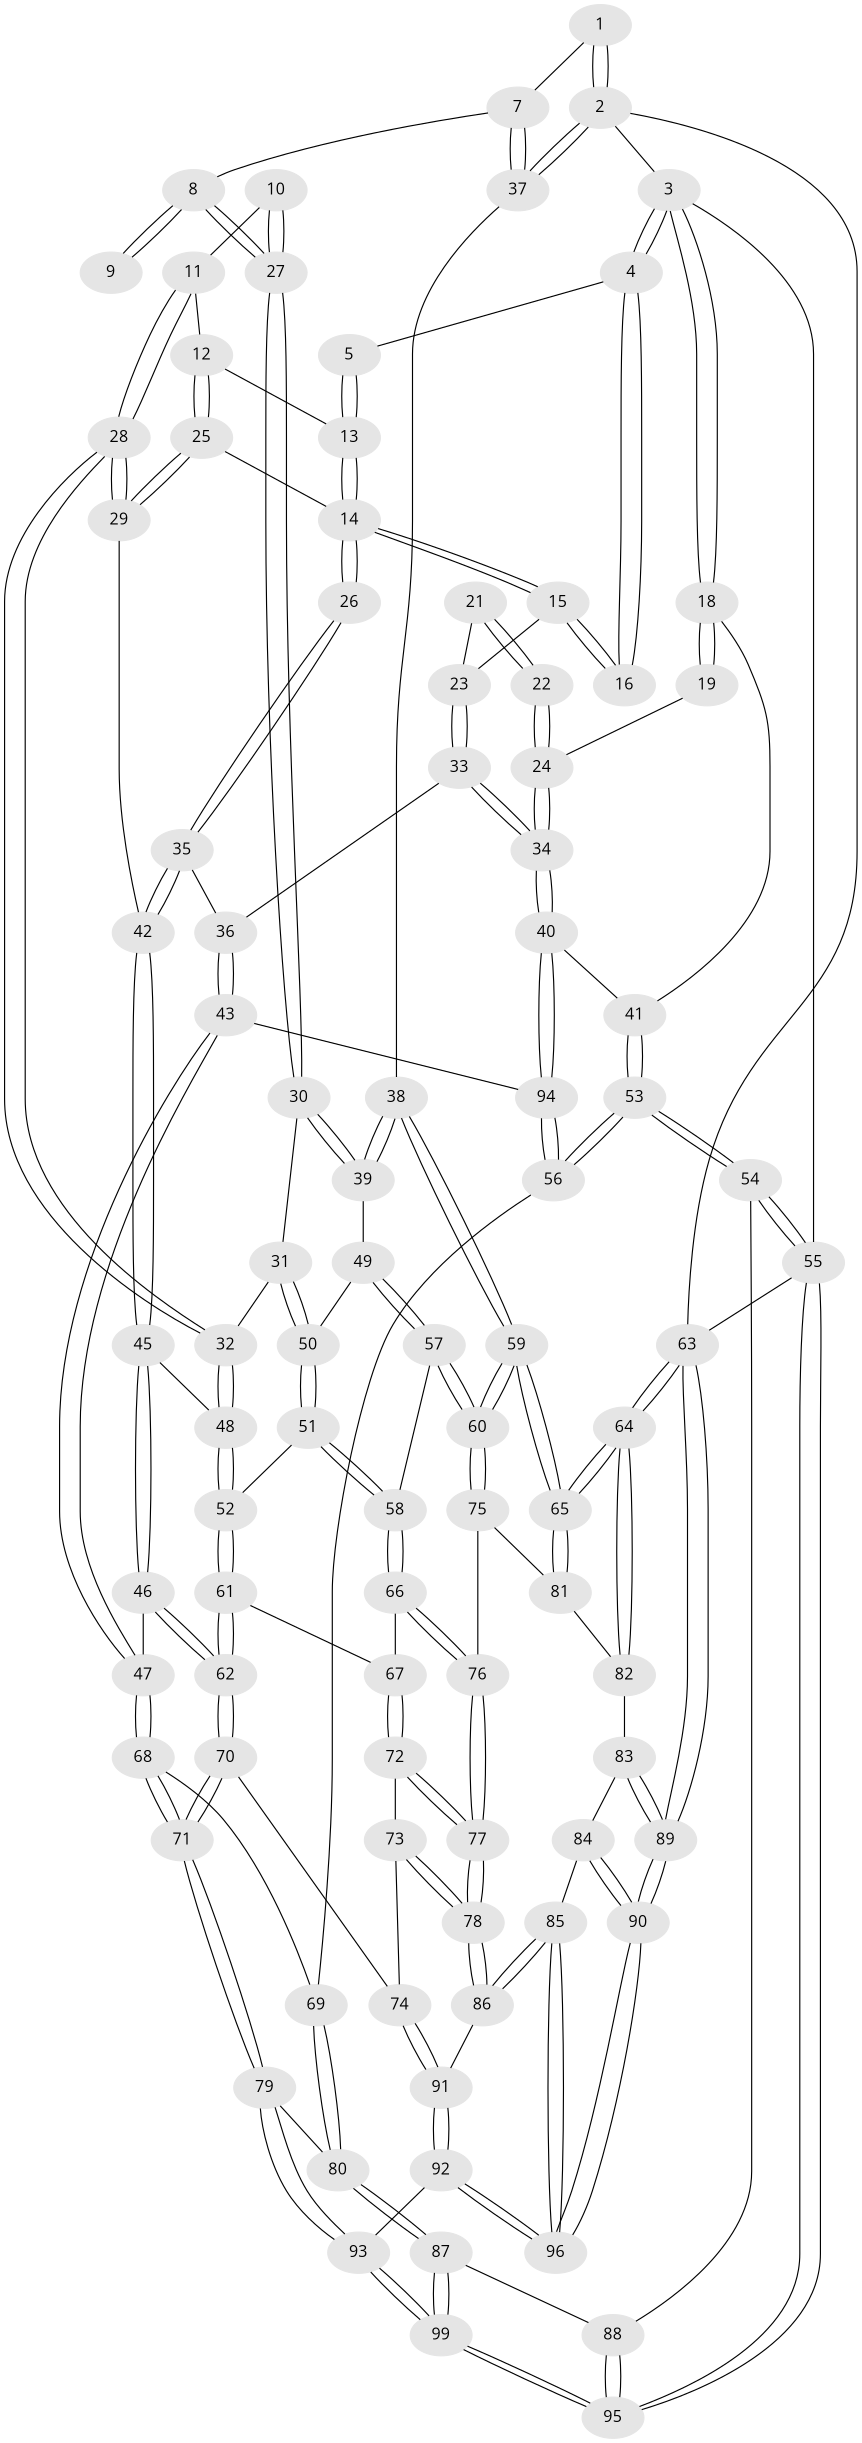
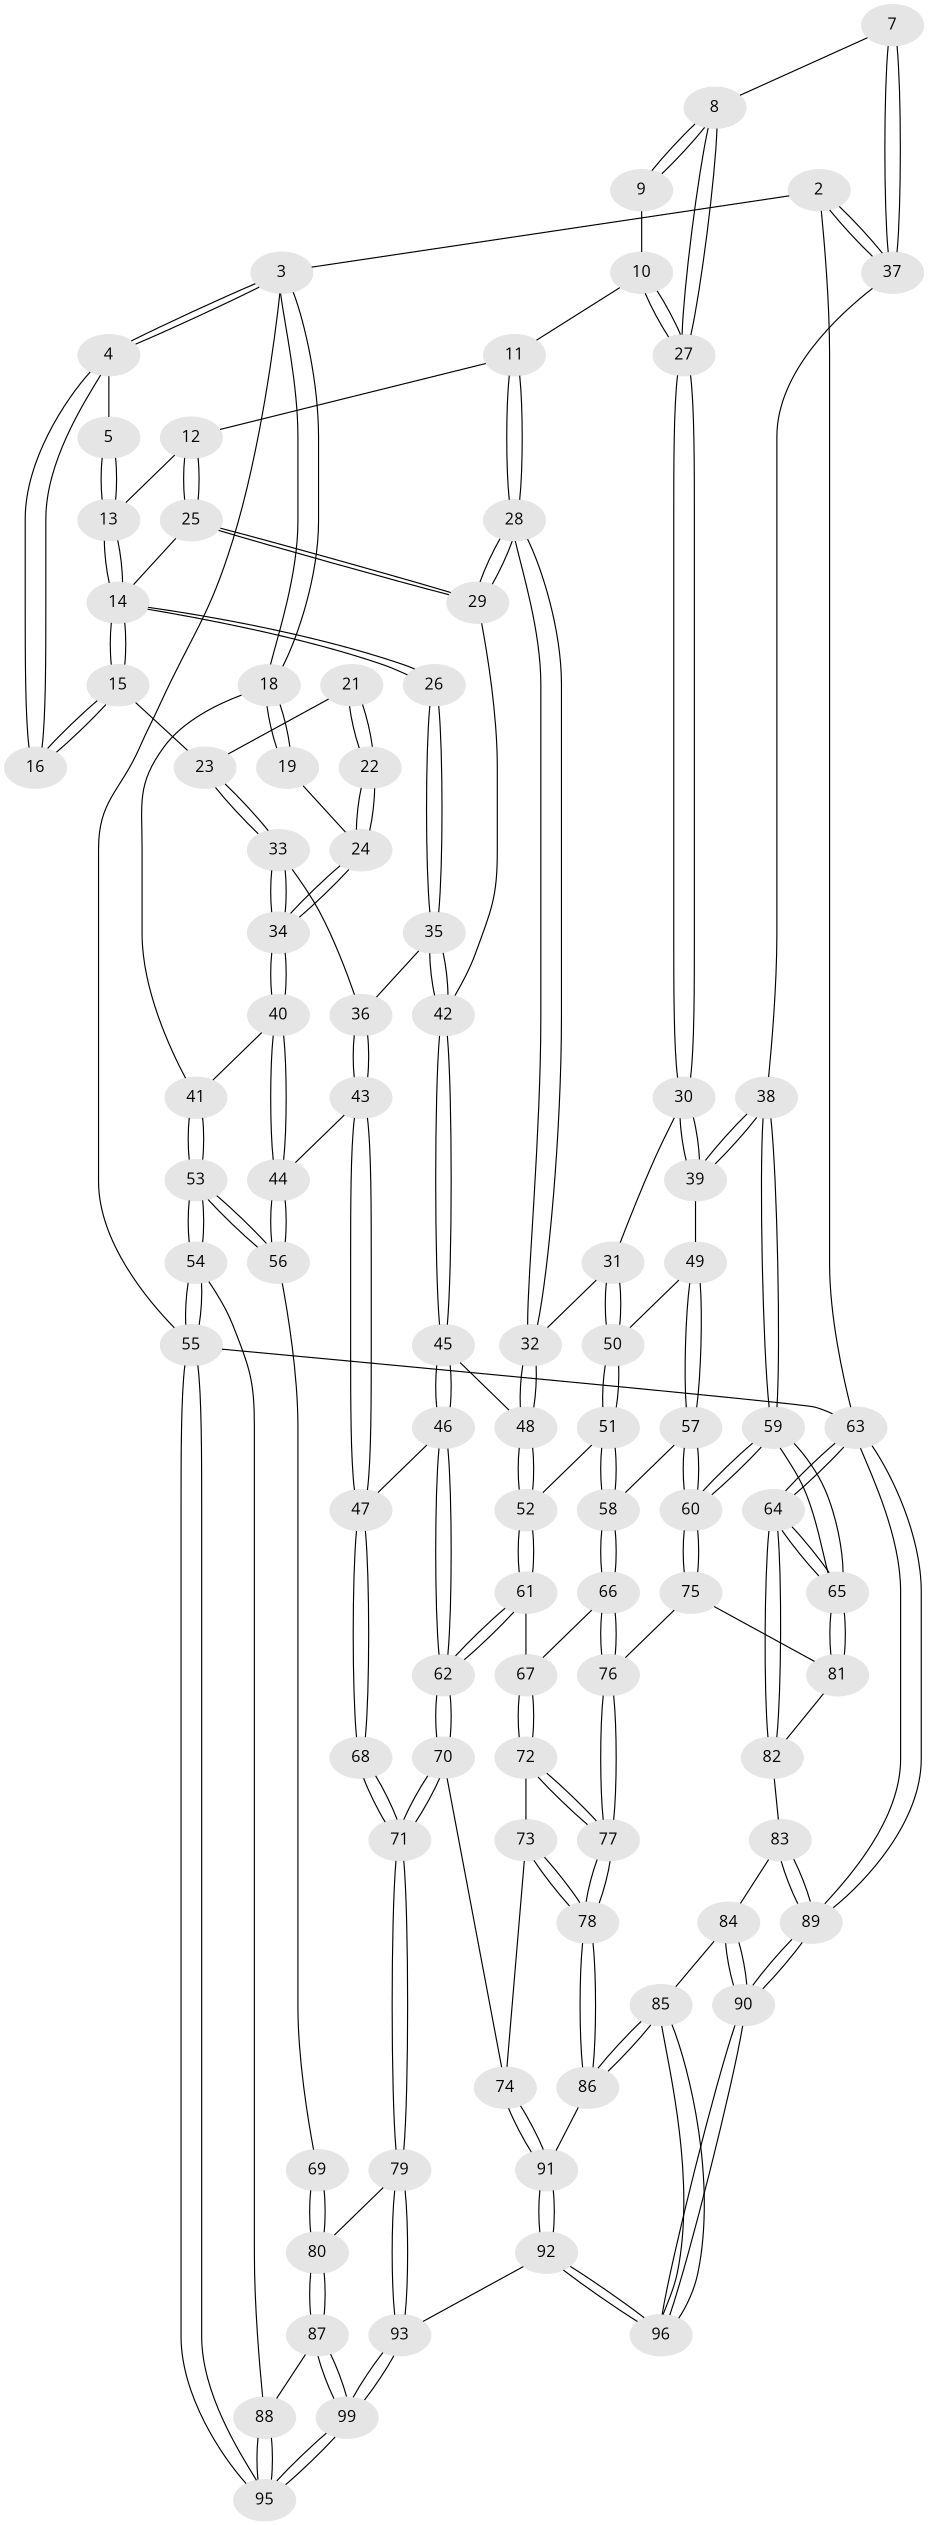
node "1": removed
edge "9" -- "10": added
node "94": label "94" -> "44"
edge "68" -- "69": removed
